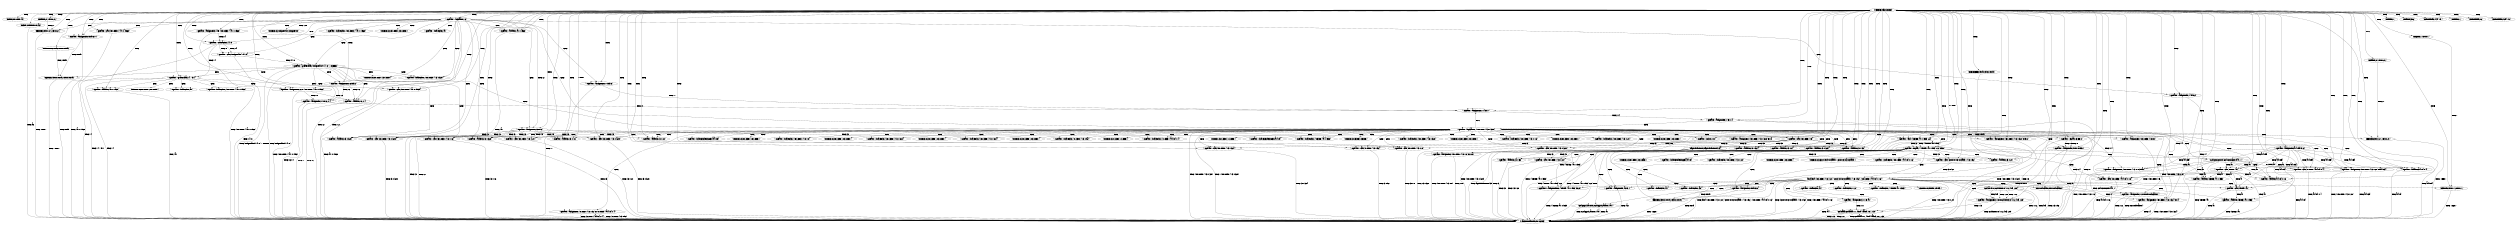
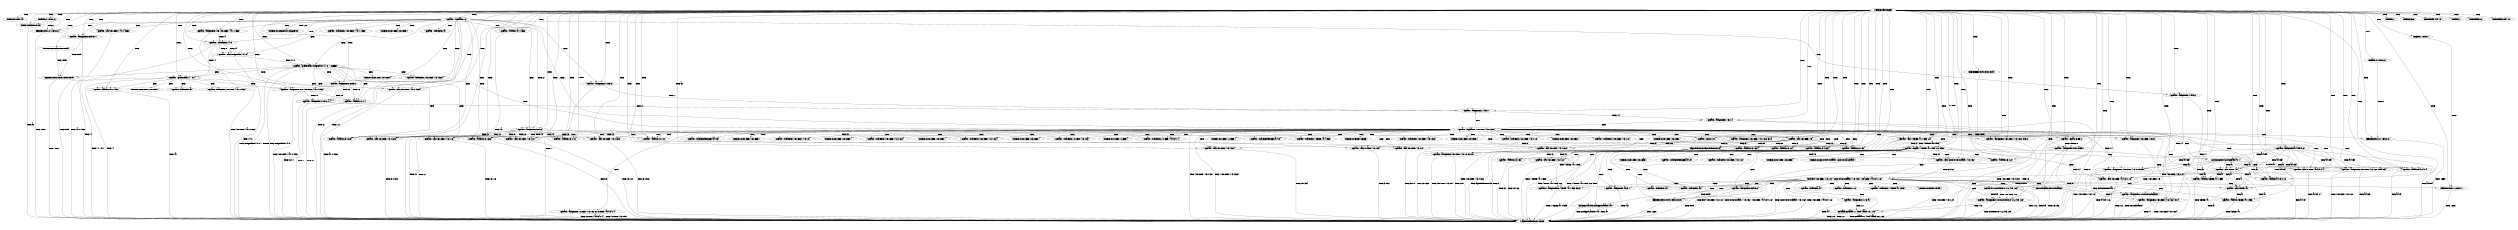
edge "(<operator>.assignment,*(_DWORD *)(v3 + 324) = v4)" -> "(METHOD,tftp_connect)": reversed
edge "(METHOD,tftp_connect)" -> "(<operator>.cast,(_DWORD *)(v3 + 8))": label "DDG: " -> "DDG: a2"
edge "(<operator>.assignment,v7 = v14)" -> "(<operator>.logicalNot,!*(_DWORD *)(v3 + 328))": reversed
edge "(<operator>.assignment,a1[185] = v2)" -> "(<operator>.cast,(_WORD *)(a1[18] + 4))": removed, label "DDG: a1[185]"
node "(<operator>.indirection,*(_DWORD *)(a1[18] + 16))": removed
node "(Curl_conncontrol,Curl_conncontrol(a1, 1))": label "(Curl_conncontrol,Curl_conncontrol(a1, 1))" -> "(Curl_conncontrol,Curl_operator(a1, 1))"
